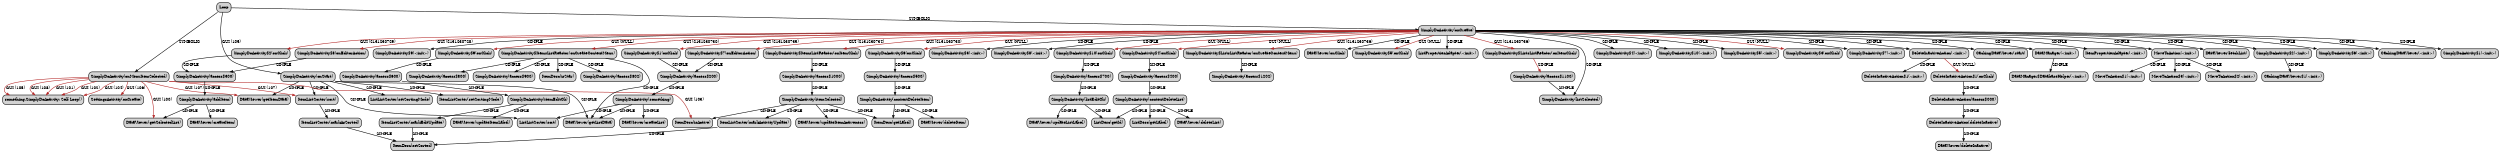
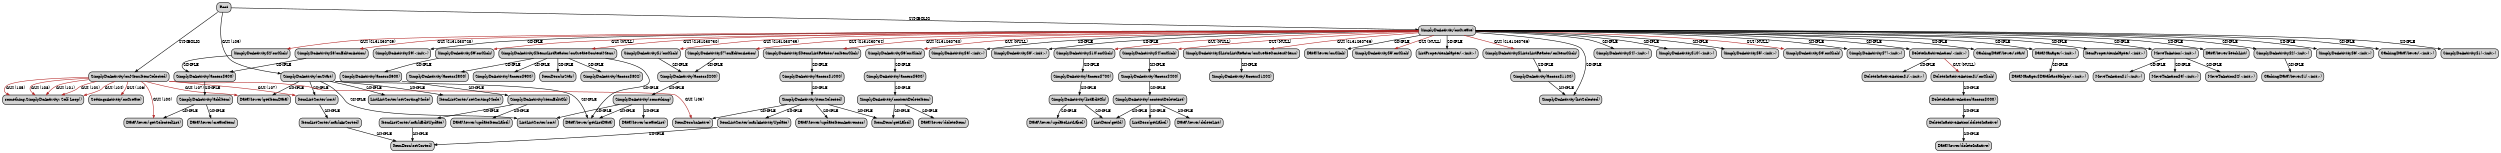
node "Loop": label "Loop" -> "Root"
edge "SimplyDoActivity$ListsListReactor(onItemClick)" -> "SimplyDoActivity(access$1100)": color firebrick -> black
